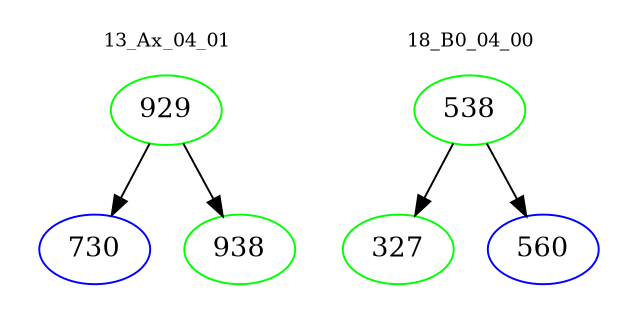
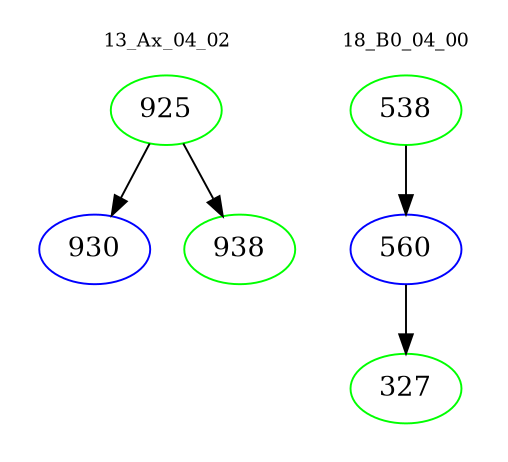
cluster "13_Ax_04_01": label "13_Ax_04_01" -> "13_Ax_04_02"
node "929": label "929" -> "925"
edge "538" -> "327": now "560" -> "327"
node "730": label "730" -> "930"
